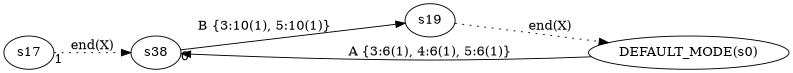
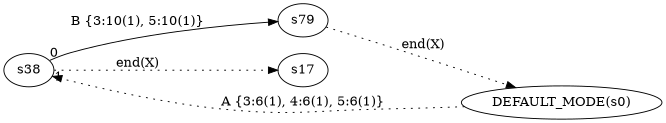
node "s19": label "s19" -> "s79"
edge "s17" -> "s38": reversed
edge "DEFAULT_MODE(s0)" -> "s38": style solid -> dotted
